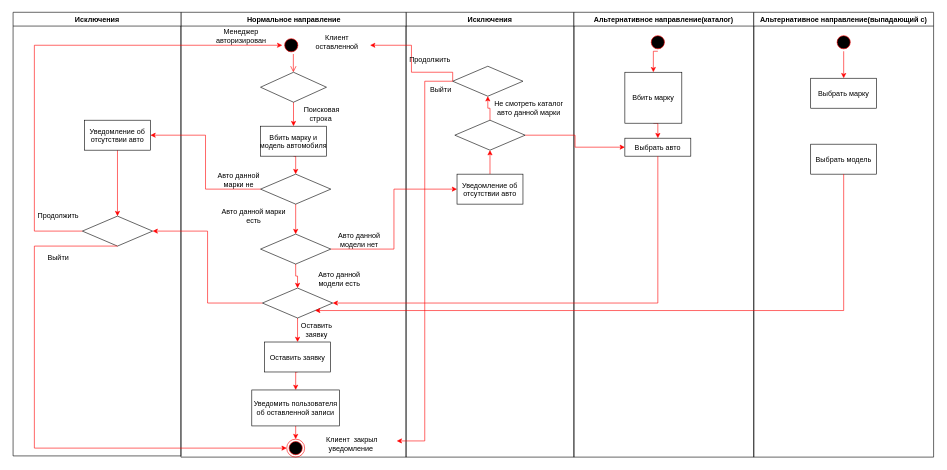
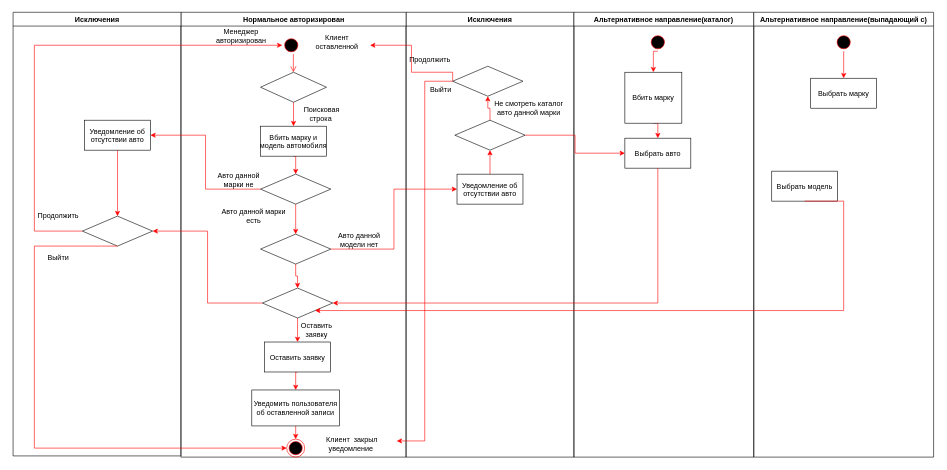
node "Нормальное направление": label "Нормальное направление" -> "Нормальное авторизирован"
node "Выбрать авто": size 66x18 -> 66x30
node "Выбрать модель": moved (844, 159) -> (805, 186)
node "Авто данной модели есть": removed
